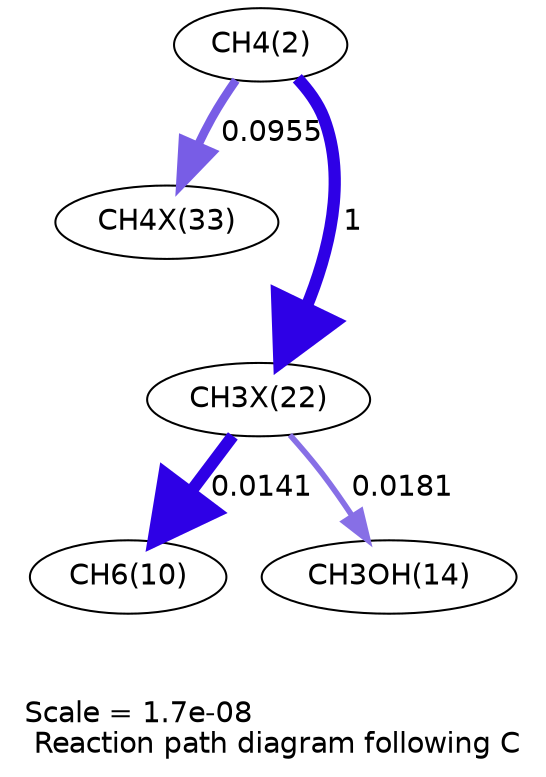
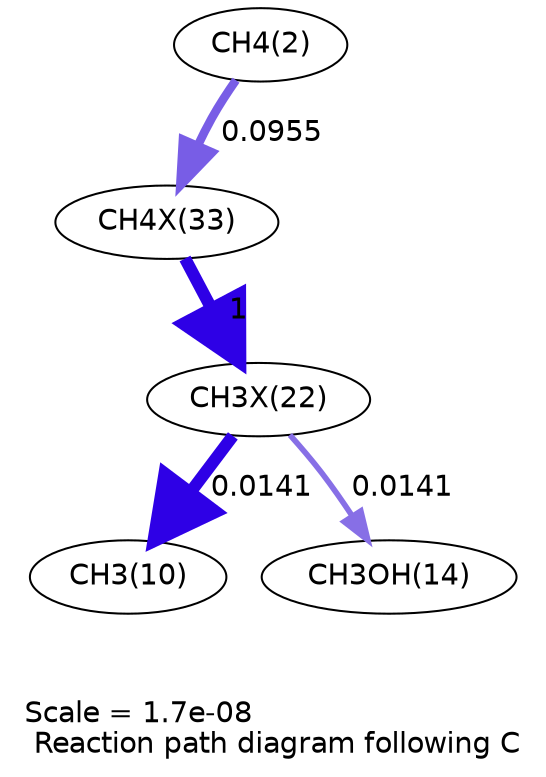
edge "CH4(2)" -> "CH3X(22)": now "CH4X(33)" -> "CH3X(22)"
edge "CH3X(22)" -> "CH3OH(14)": label " 0.0181" -> " 0.0141"
node "CH6(10)": label "CH6(10)" -> "CH3(10)"
